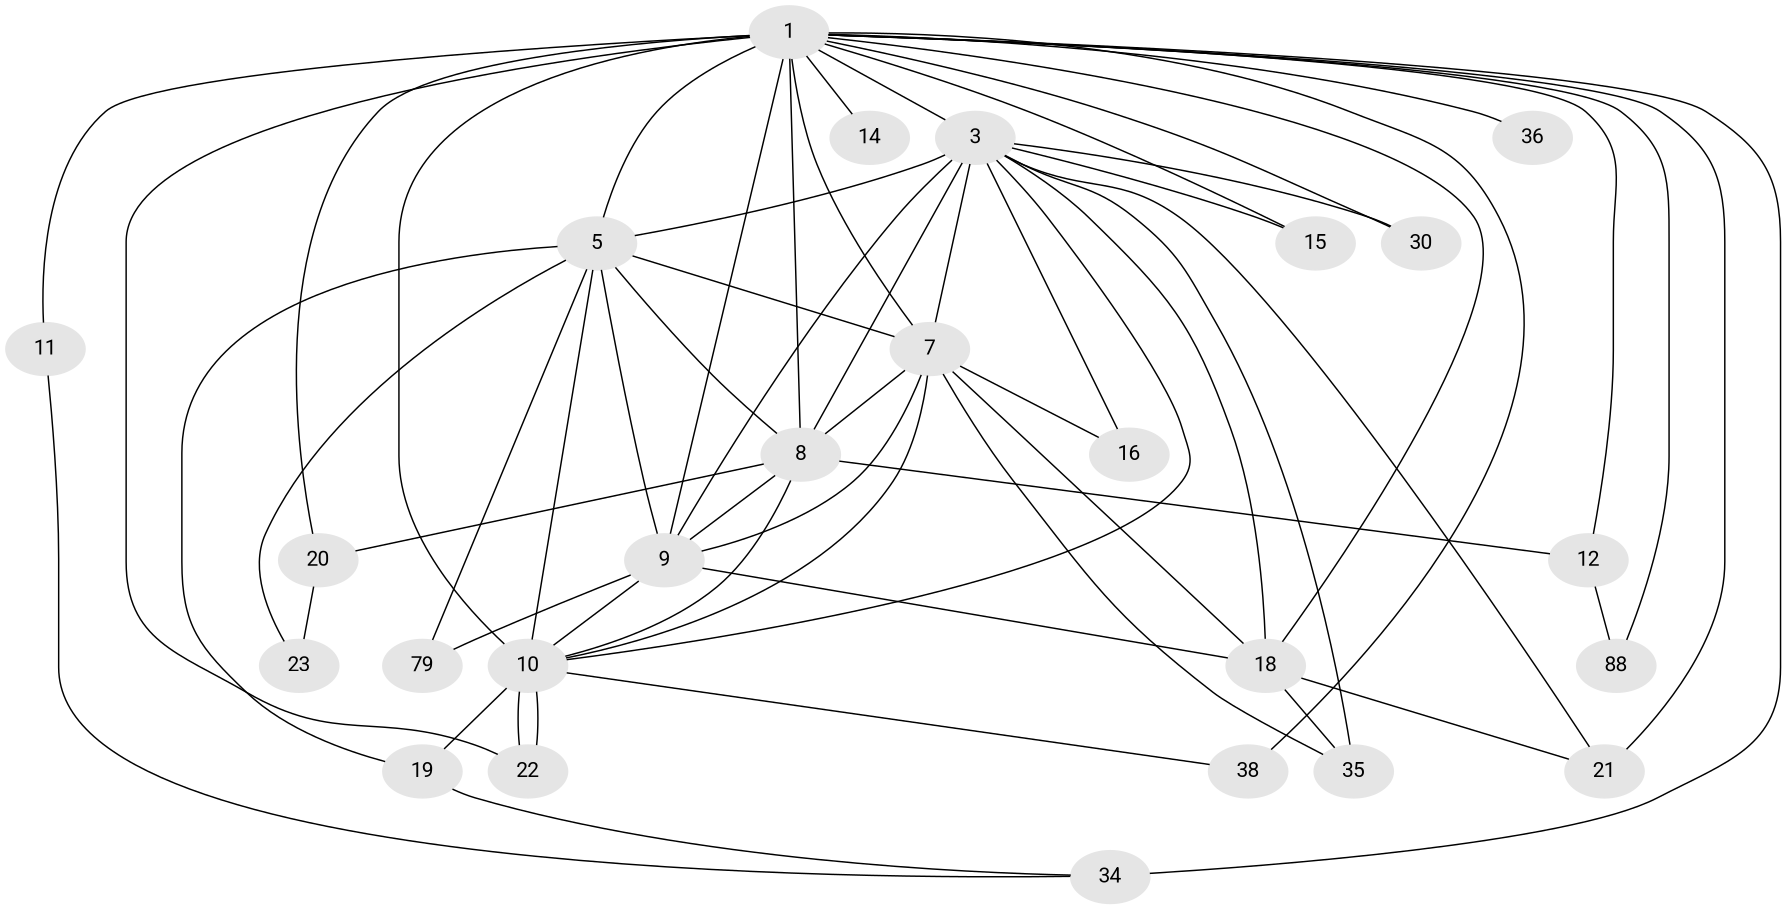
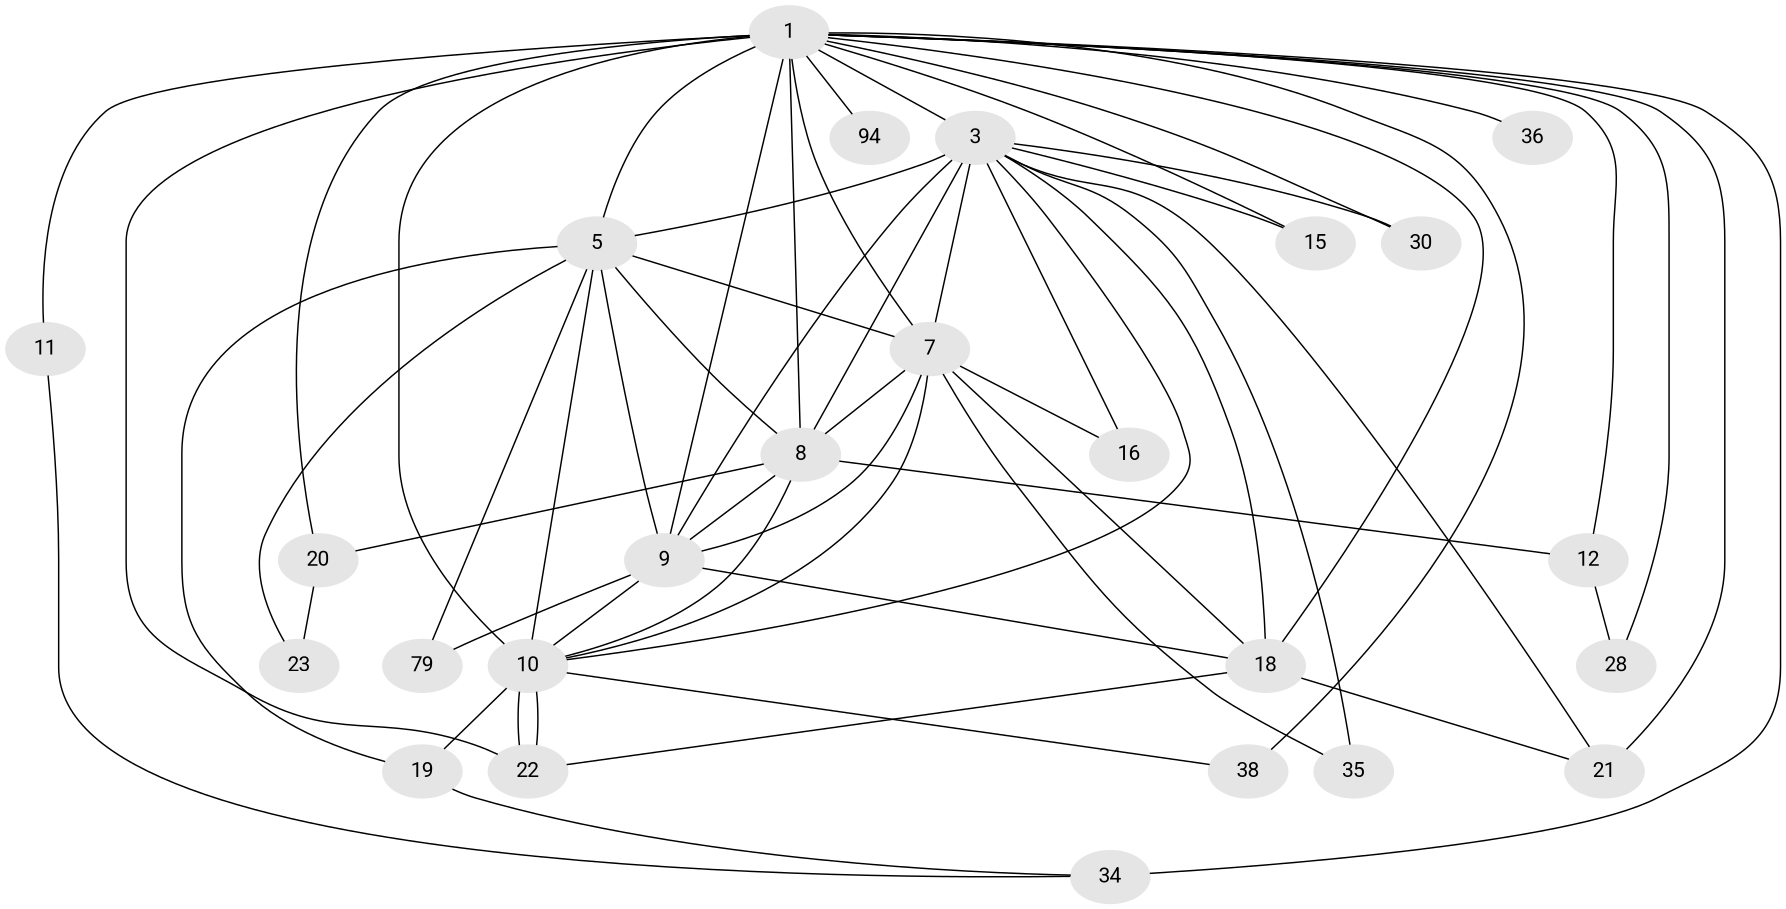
node "14": label "14" -> "94"
node "88": label "88" -> "28"
edge "18" -- "35": now "18" -- "22"
